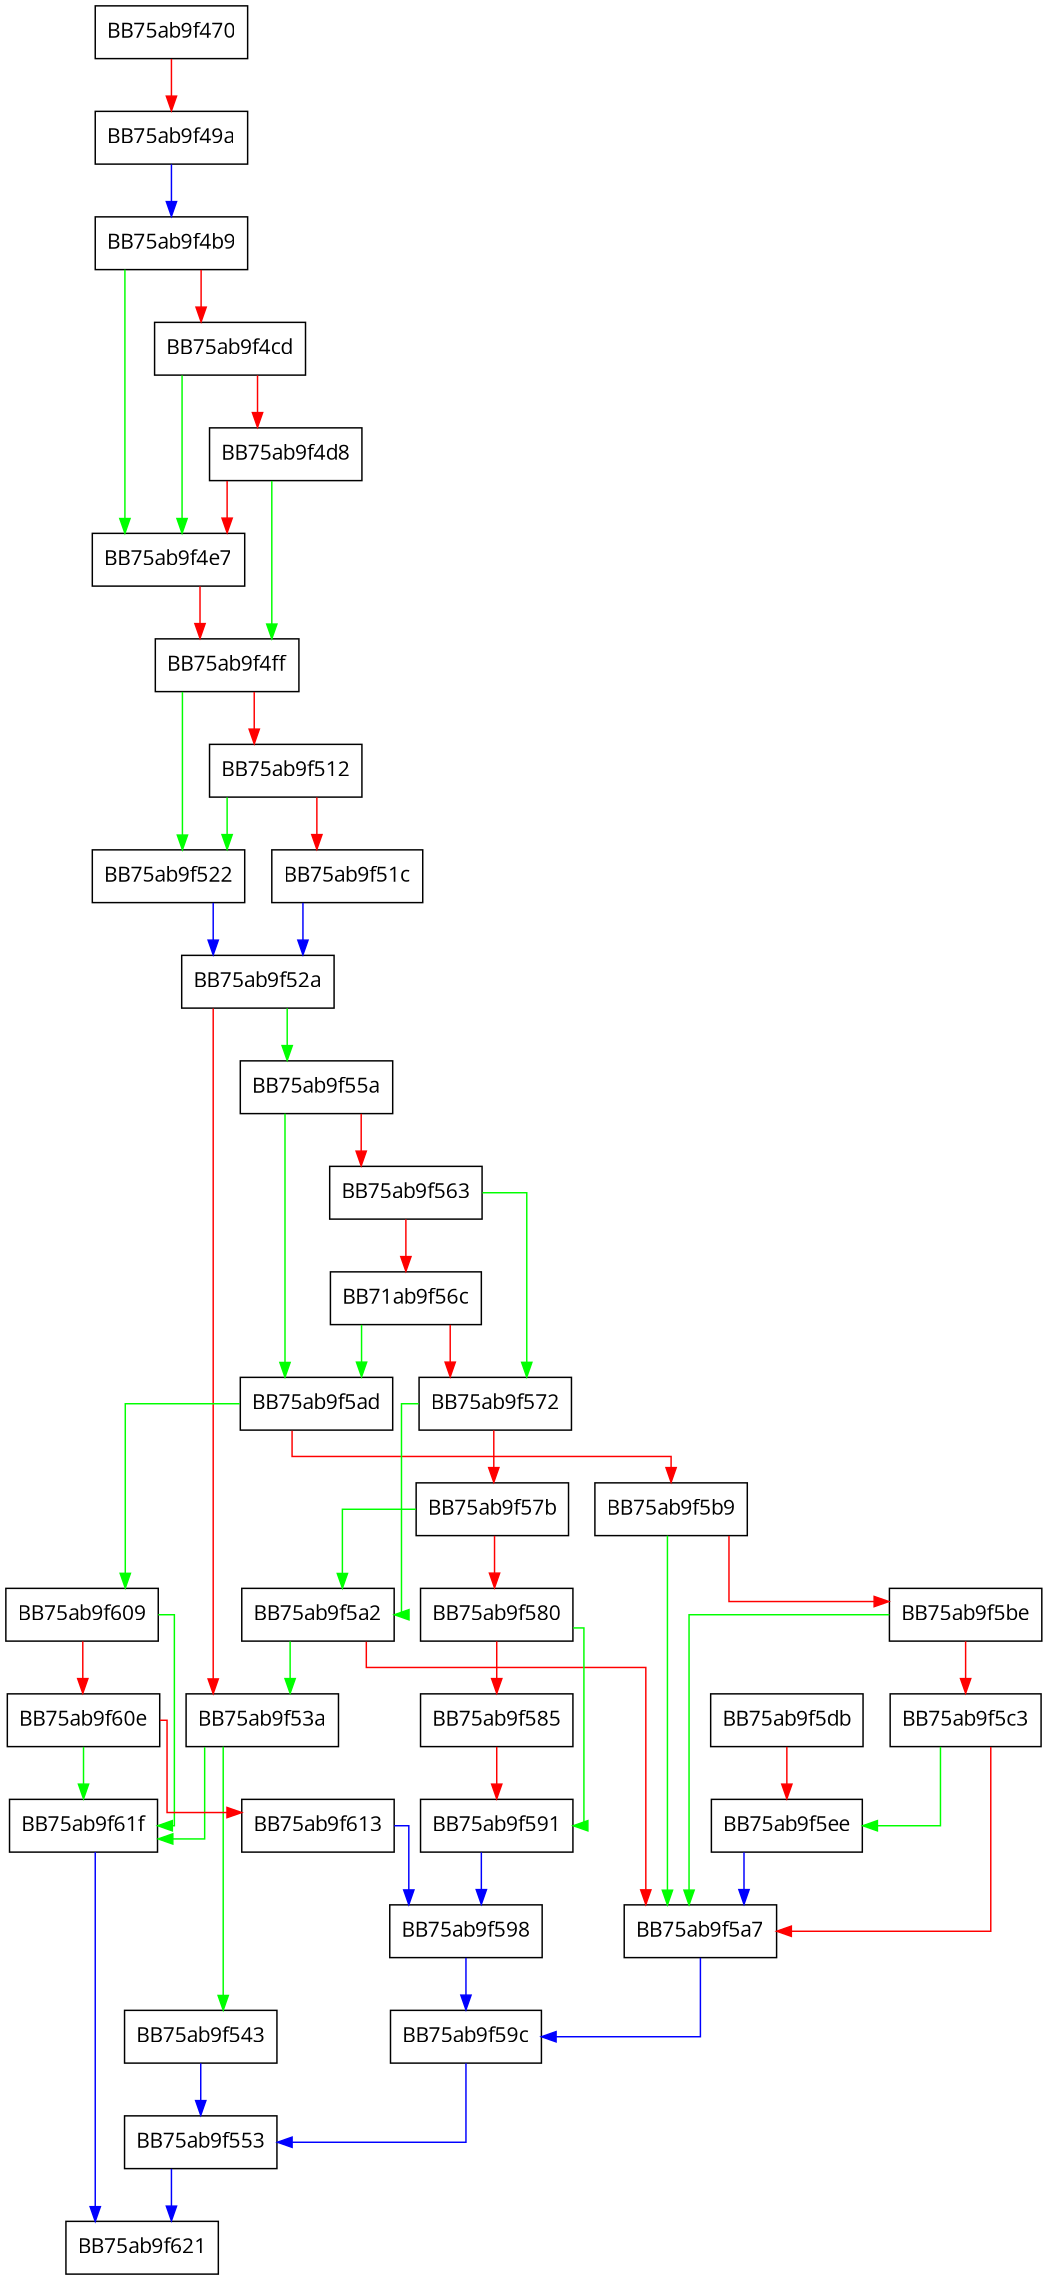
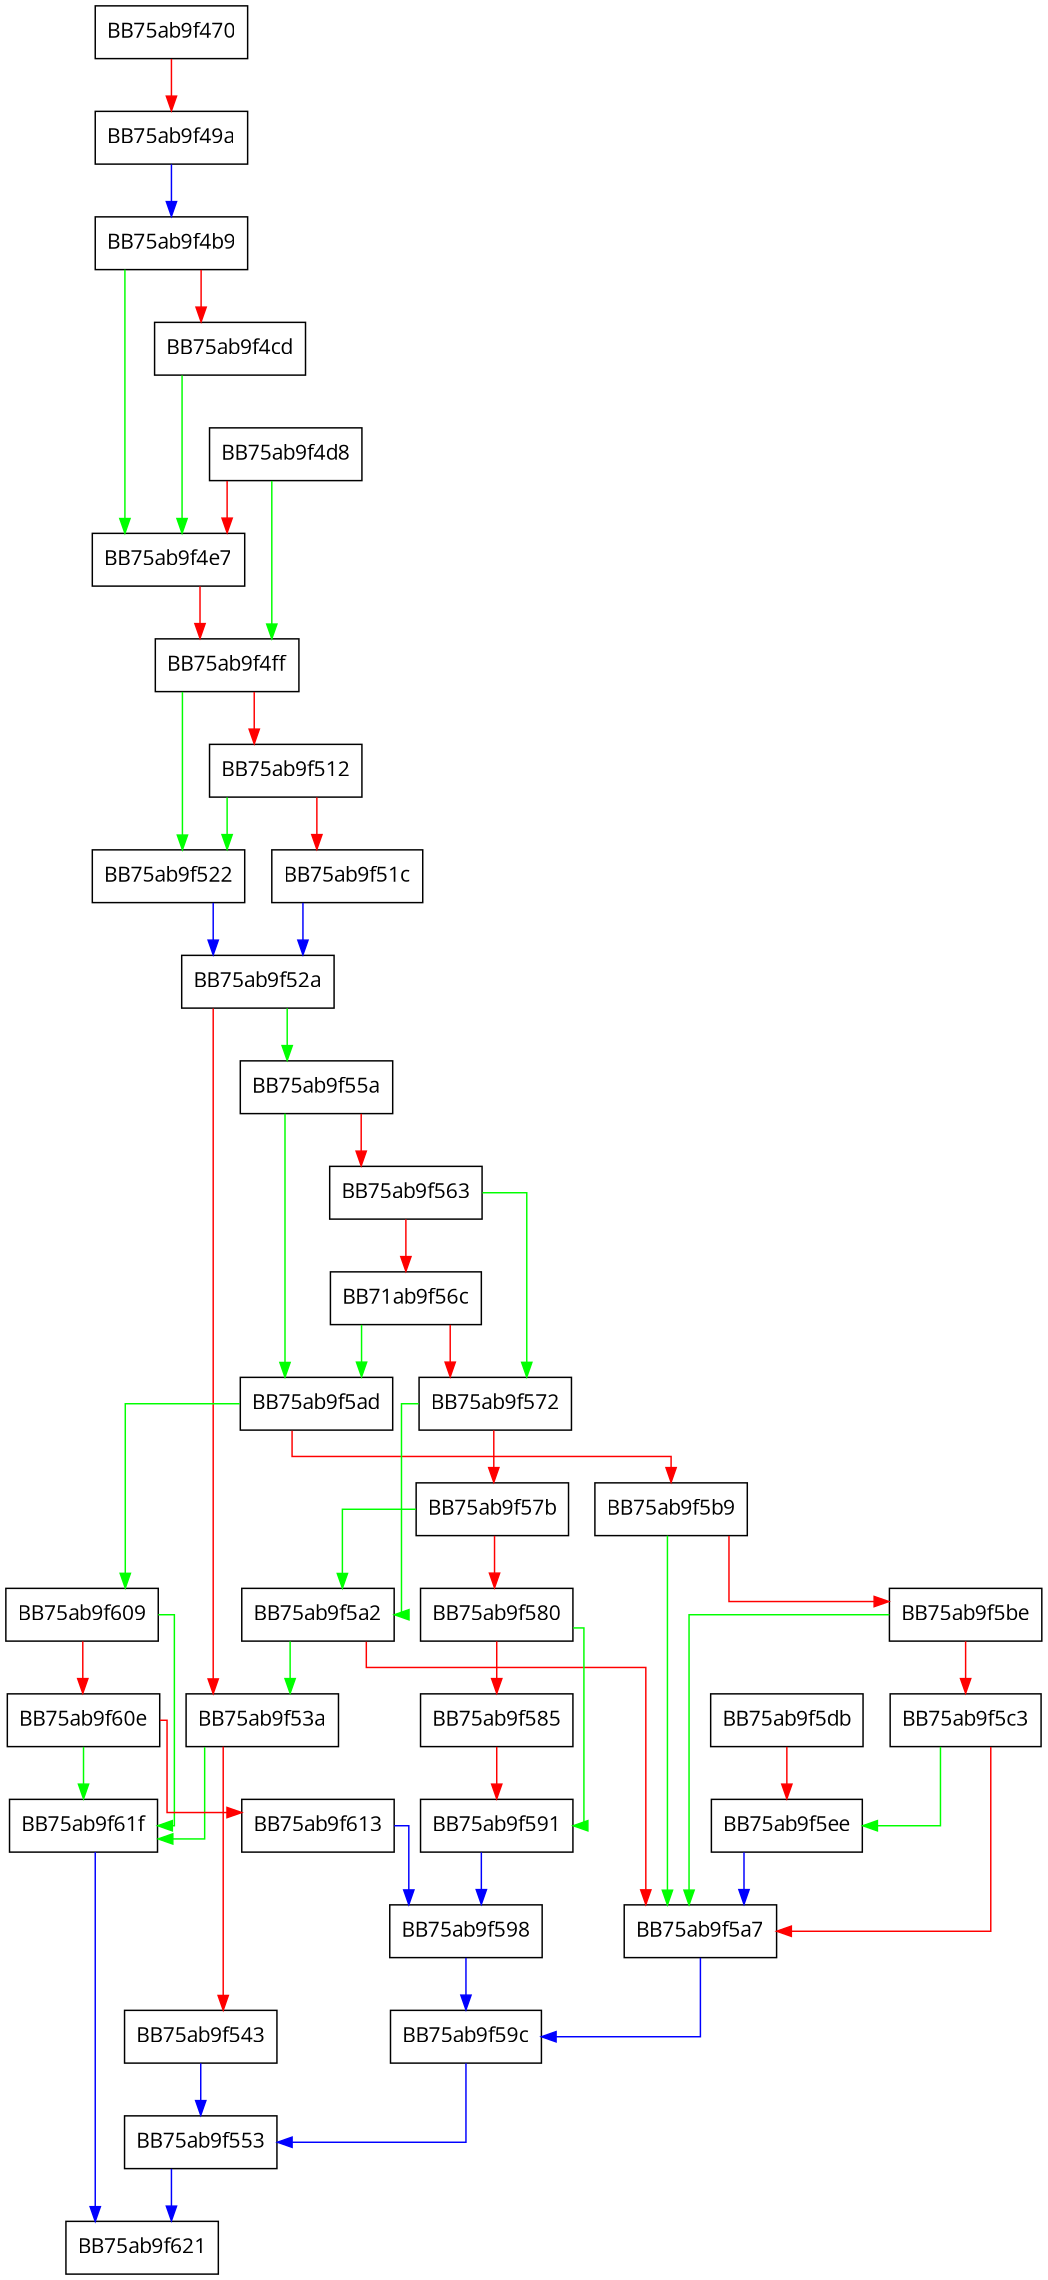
edge "BB75ab9f4cd" -> "BB75ab9f4d8": removed
edge "BB75ab9f53a" -> "BB75ab9f543": color green -> red
